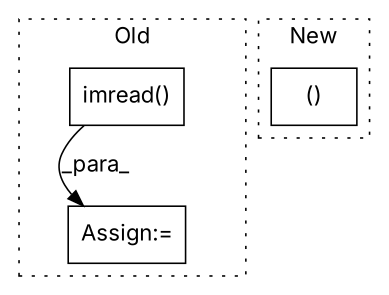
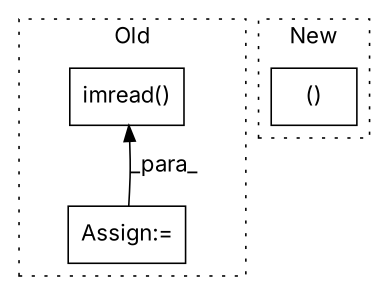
edge "imread()" -> "Assign:=": reversed
